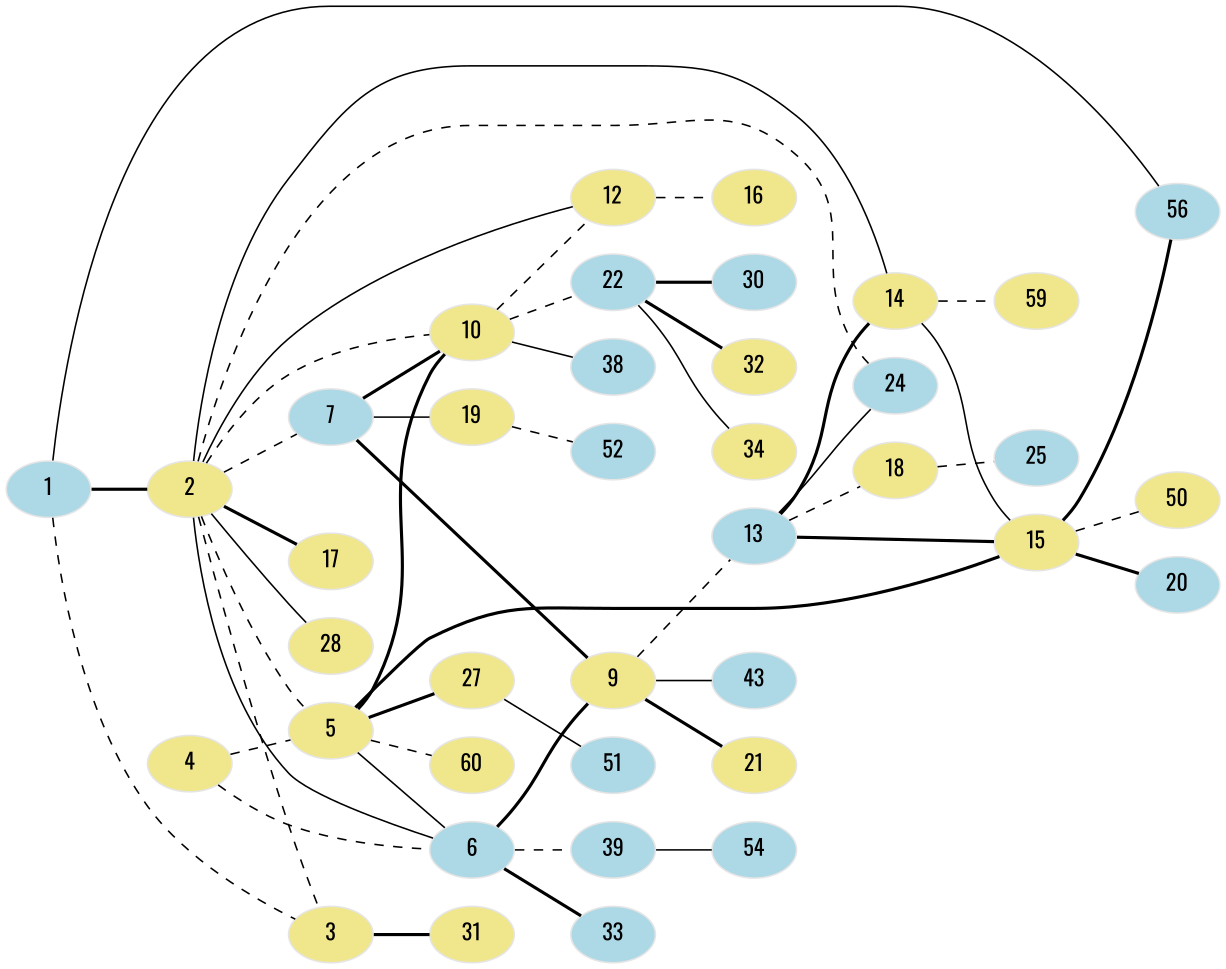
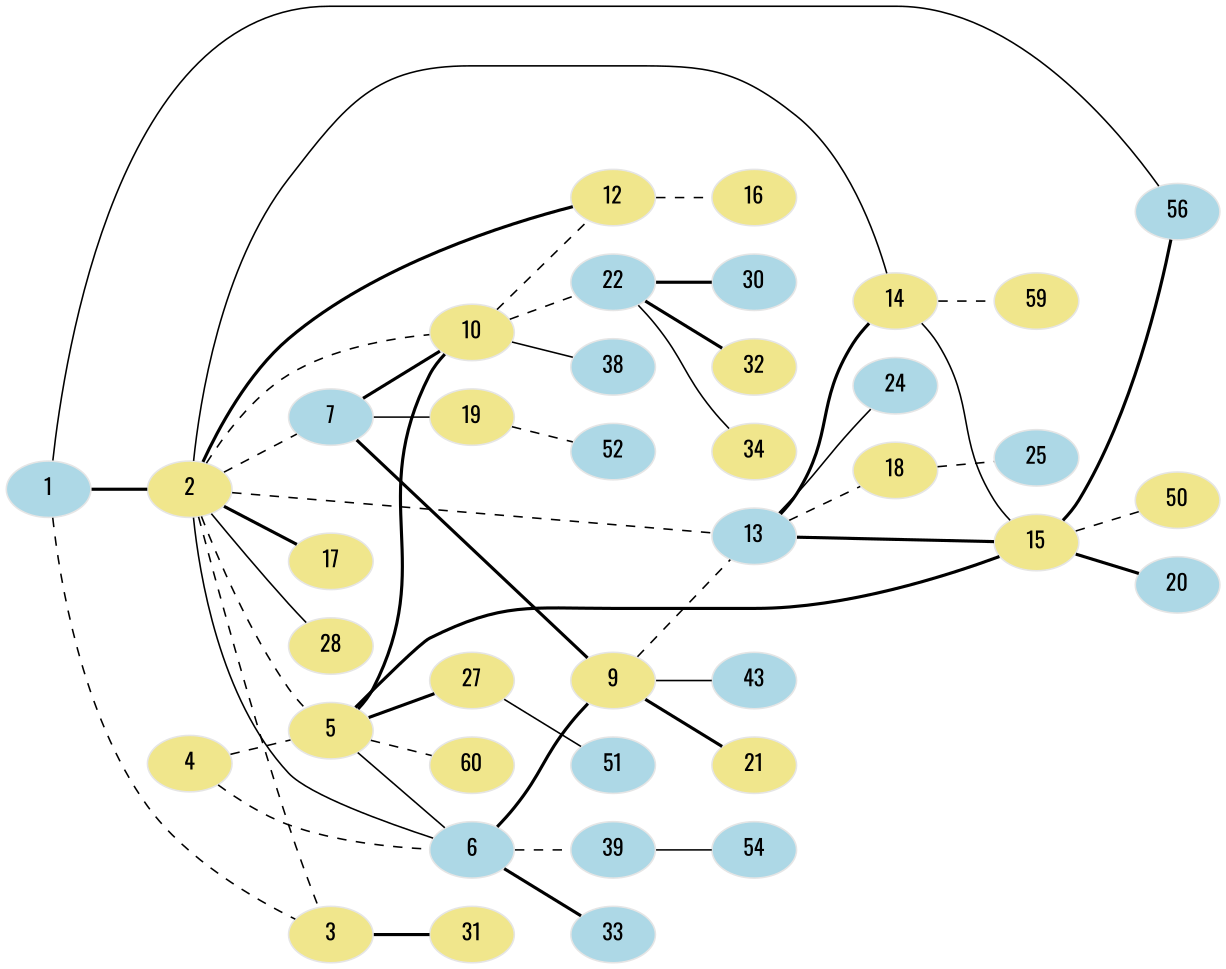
edge "24" -- "2": now "13" -- "2"
edge "12" -- "2": style solid -> bold
